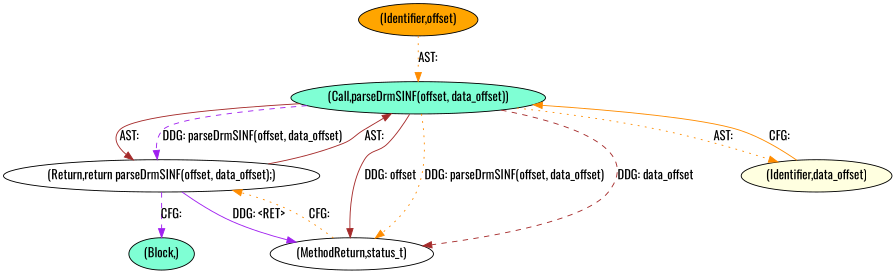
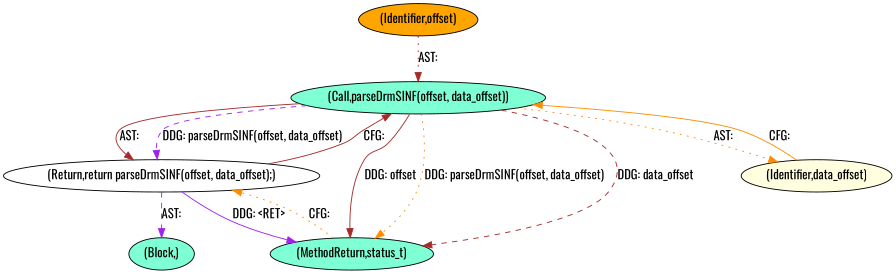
edge "(Identifier,offset)" -> "(Call,parseDrmSINF(offset, data_offset))": color darkorange -> brown
edge "(Return,return parseDrmSINF(offset, data_offset);)" -> "(Call,parseDrmSINF(offset, data_offset))": label "AST: " -> "CFG: "
edge "(Return,return parseDrmSINF(offset, data_offset);)" -> "(Block,)": label "CFG: " -> "AST: "
node "(MethodReturn,status_t)": fillcolor white -> aquamarine
